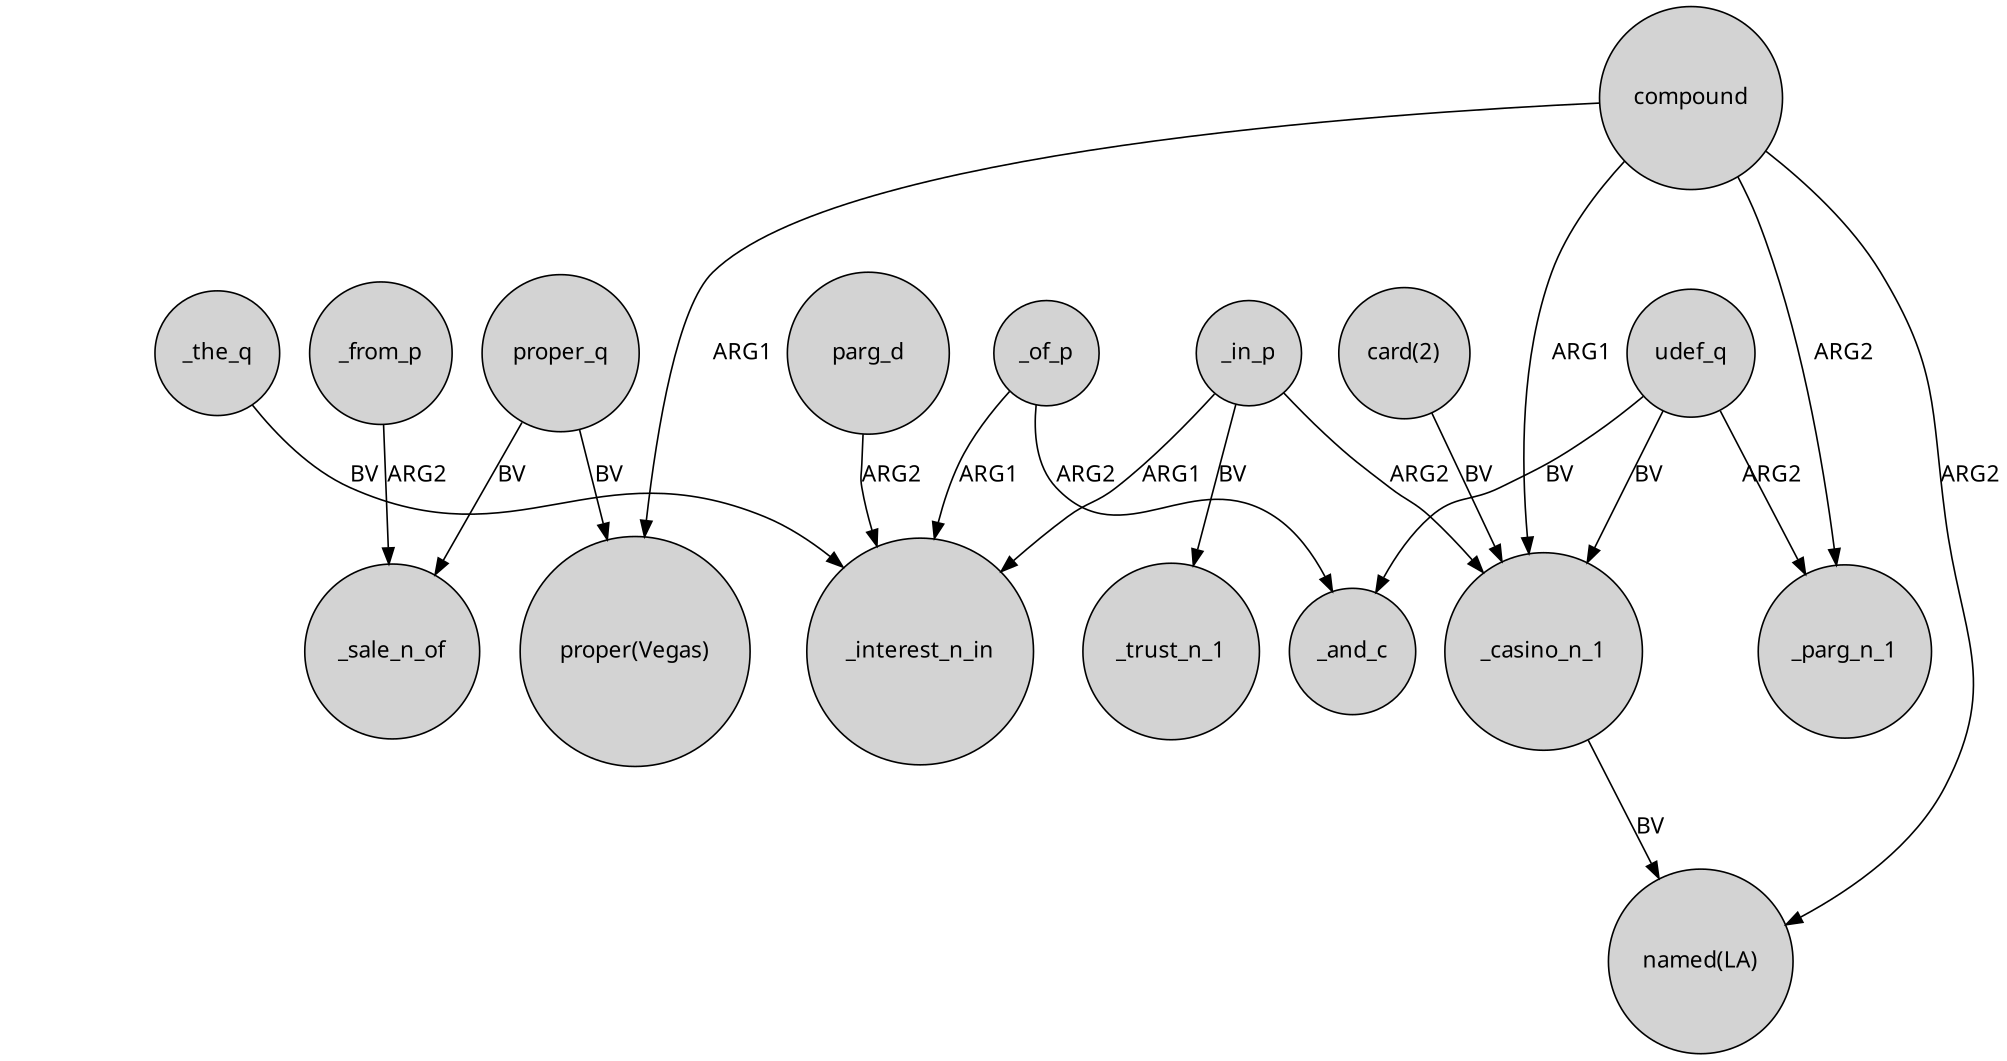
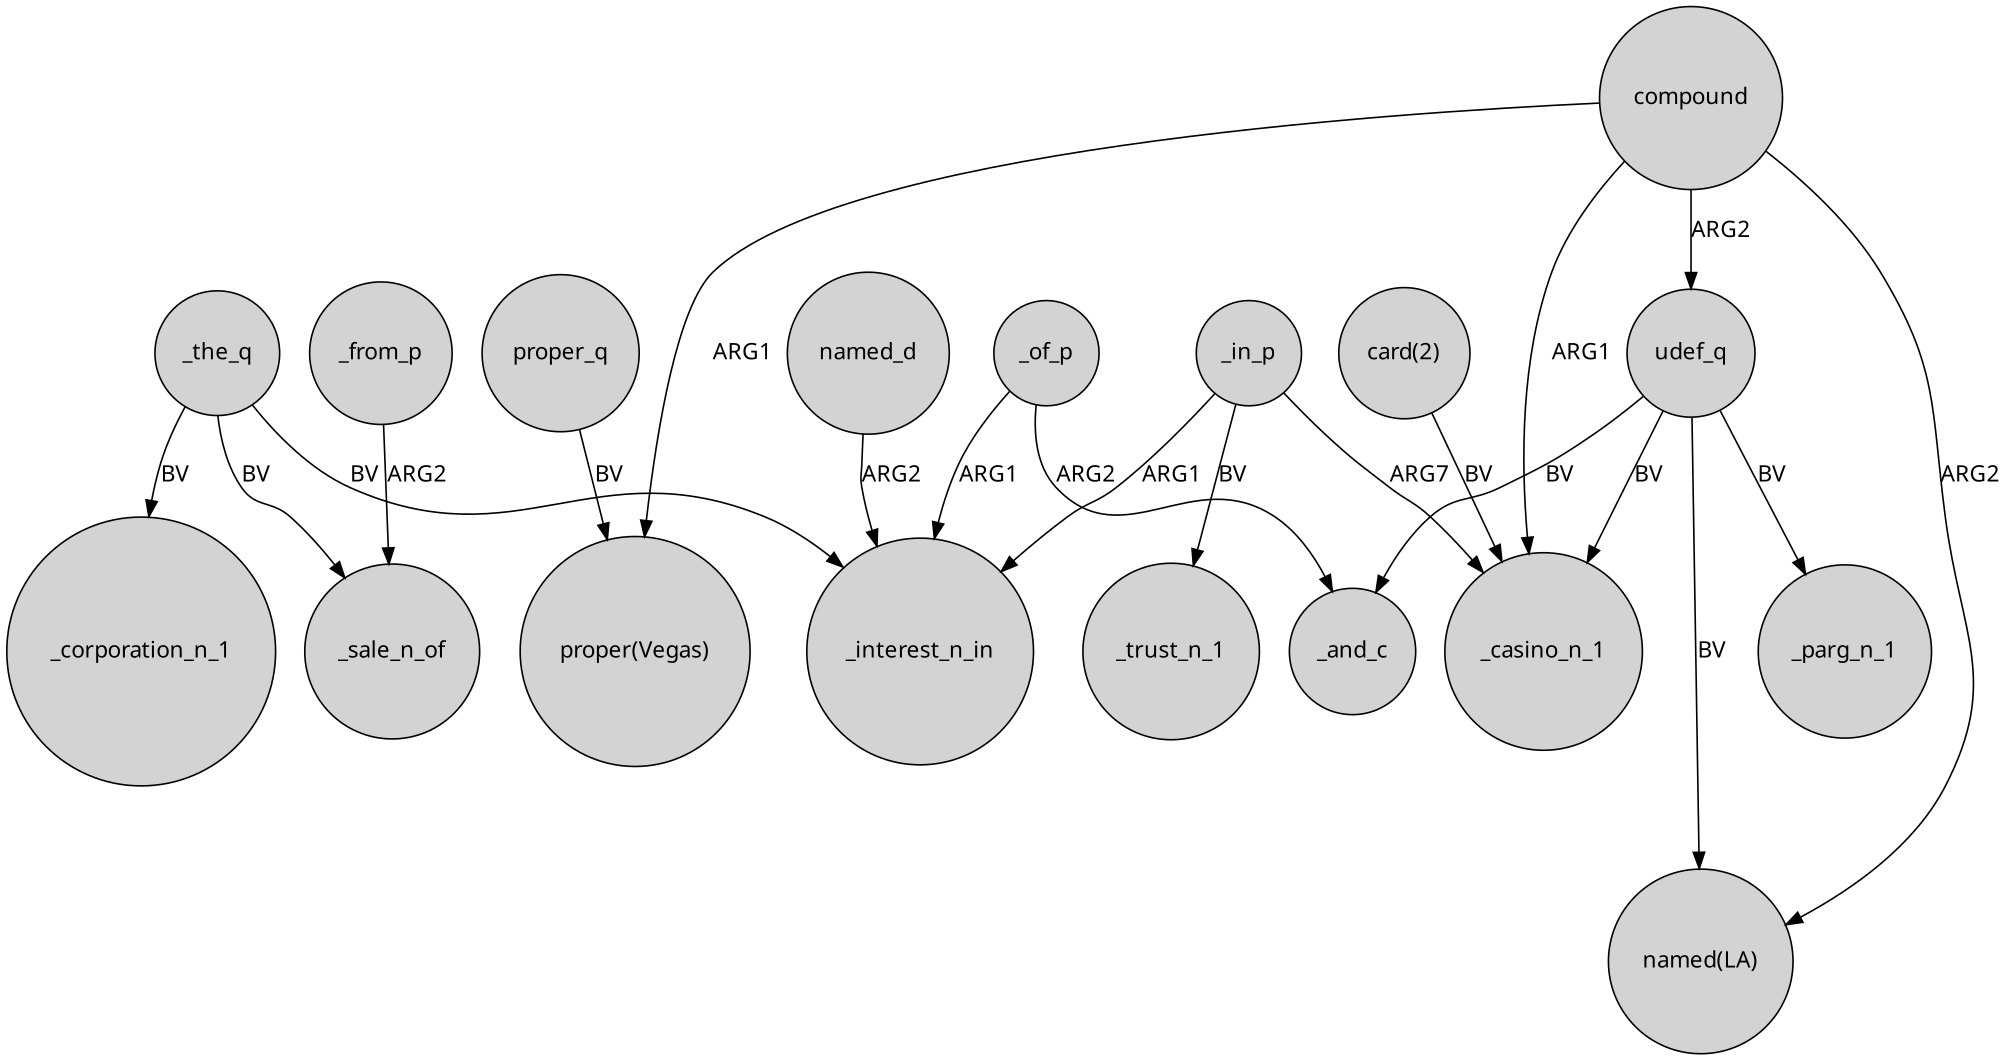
node "parg_d": label "parg_d" -> "named_d"
edge "compound" -> "_parg_n_1": now "compound" -> "udef_q"
edge "_in_p" -> "_casino_n_1": label "ARG2" -> "ARG7"
edge "udef_q" -> "_parg_n_1": label "ARG2" -> "BV"
edge "proper_q" -> "_sale_n_of": now "_the_q" -> "_sale_n_of"
node "_corporation_n_1": added
edge "_casino_n_1" -> "named(LA)": now "udef_q" -> "named(LA)"
